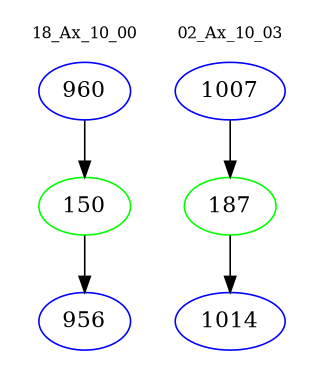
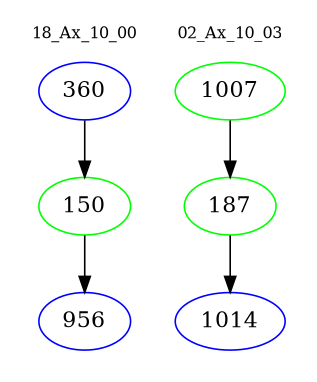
node "960": label "960" -> "360"
node "1007": color blue -> green
